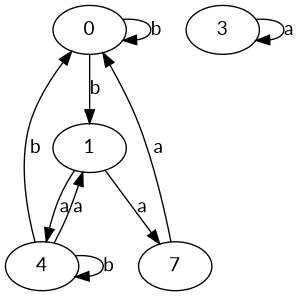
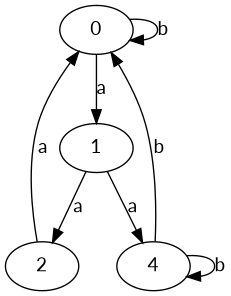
node "3": removed
edge "0" -> "1": label "b" -> "a"
edge "4" -> "1": removed, label "a"
node "7": label "7" -> "2"
